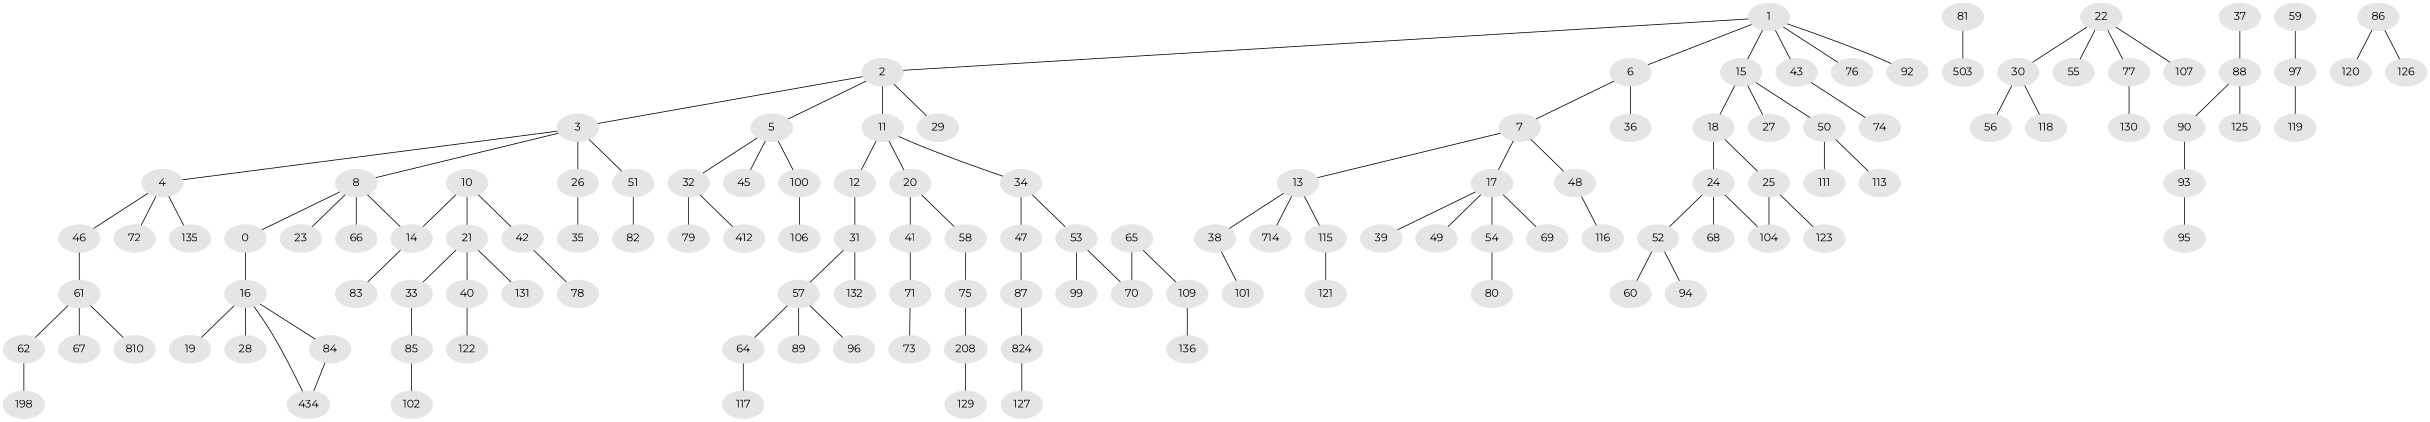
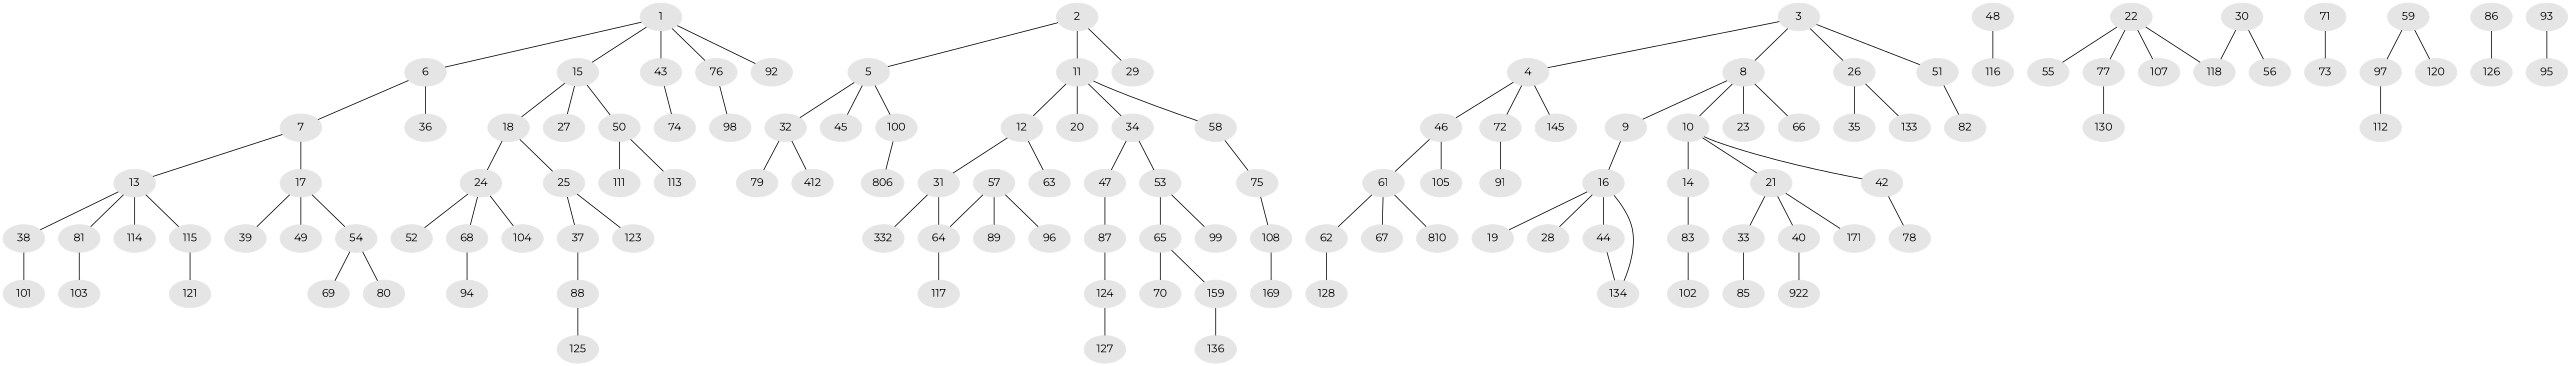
edge "1" -- "2": removed
edge "22" -- "30": now "22" -- "118"
edge "86" -- "120": now "59" -- "120"
node "503": label "503" -> "103"
edge "2" -- "3": removed
node "98": added
node "133": added
node "90": removed
node "119": label "119" -> "112"
edge "7" -- "48": removed
node "63": added
node "105": added
node "91": added
edge "13" -- "81": added
edge "8" -- "14": now "8" -- "10"
edge "20" -- "58": now "11" -- "58"
edge "17" -- "69": now "54" -- "69"
edge "25" -- "104": now "25" -- "37"
node "135": label "135" -> "145"
node "0": label "0" -> "9"
node "106": label "106" -> "806"
node "41": removed
node "714": label "714" -> "114"
edge "31" -- "57": now "31" -- "64"
edge "53" -- "70": now "53" -- "65"
edge "52" -- "94": now "68" -- "94"
node "131": label "131" -> "171"
node "132": label "132" -> "332"
node "109": label "109" -> "159"
node "60": removed
node "84": label "84" -> "44"
node "122": label "122" -> "922"
node "208": label "208" -> "108"
node "824": label "824" -> "124"
edge "85" -- "102": now "83" -- "102"
node "198": label "198" -> "128"
node "434": label "434" -> "134"
node "129": label "129" -> "169"
